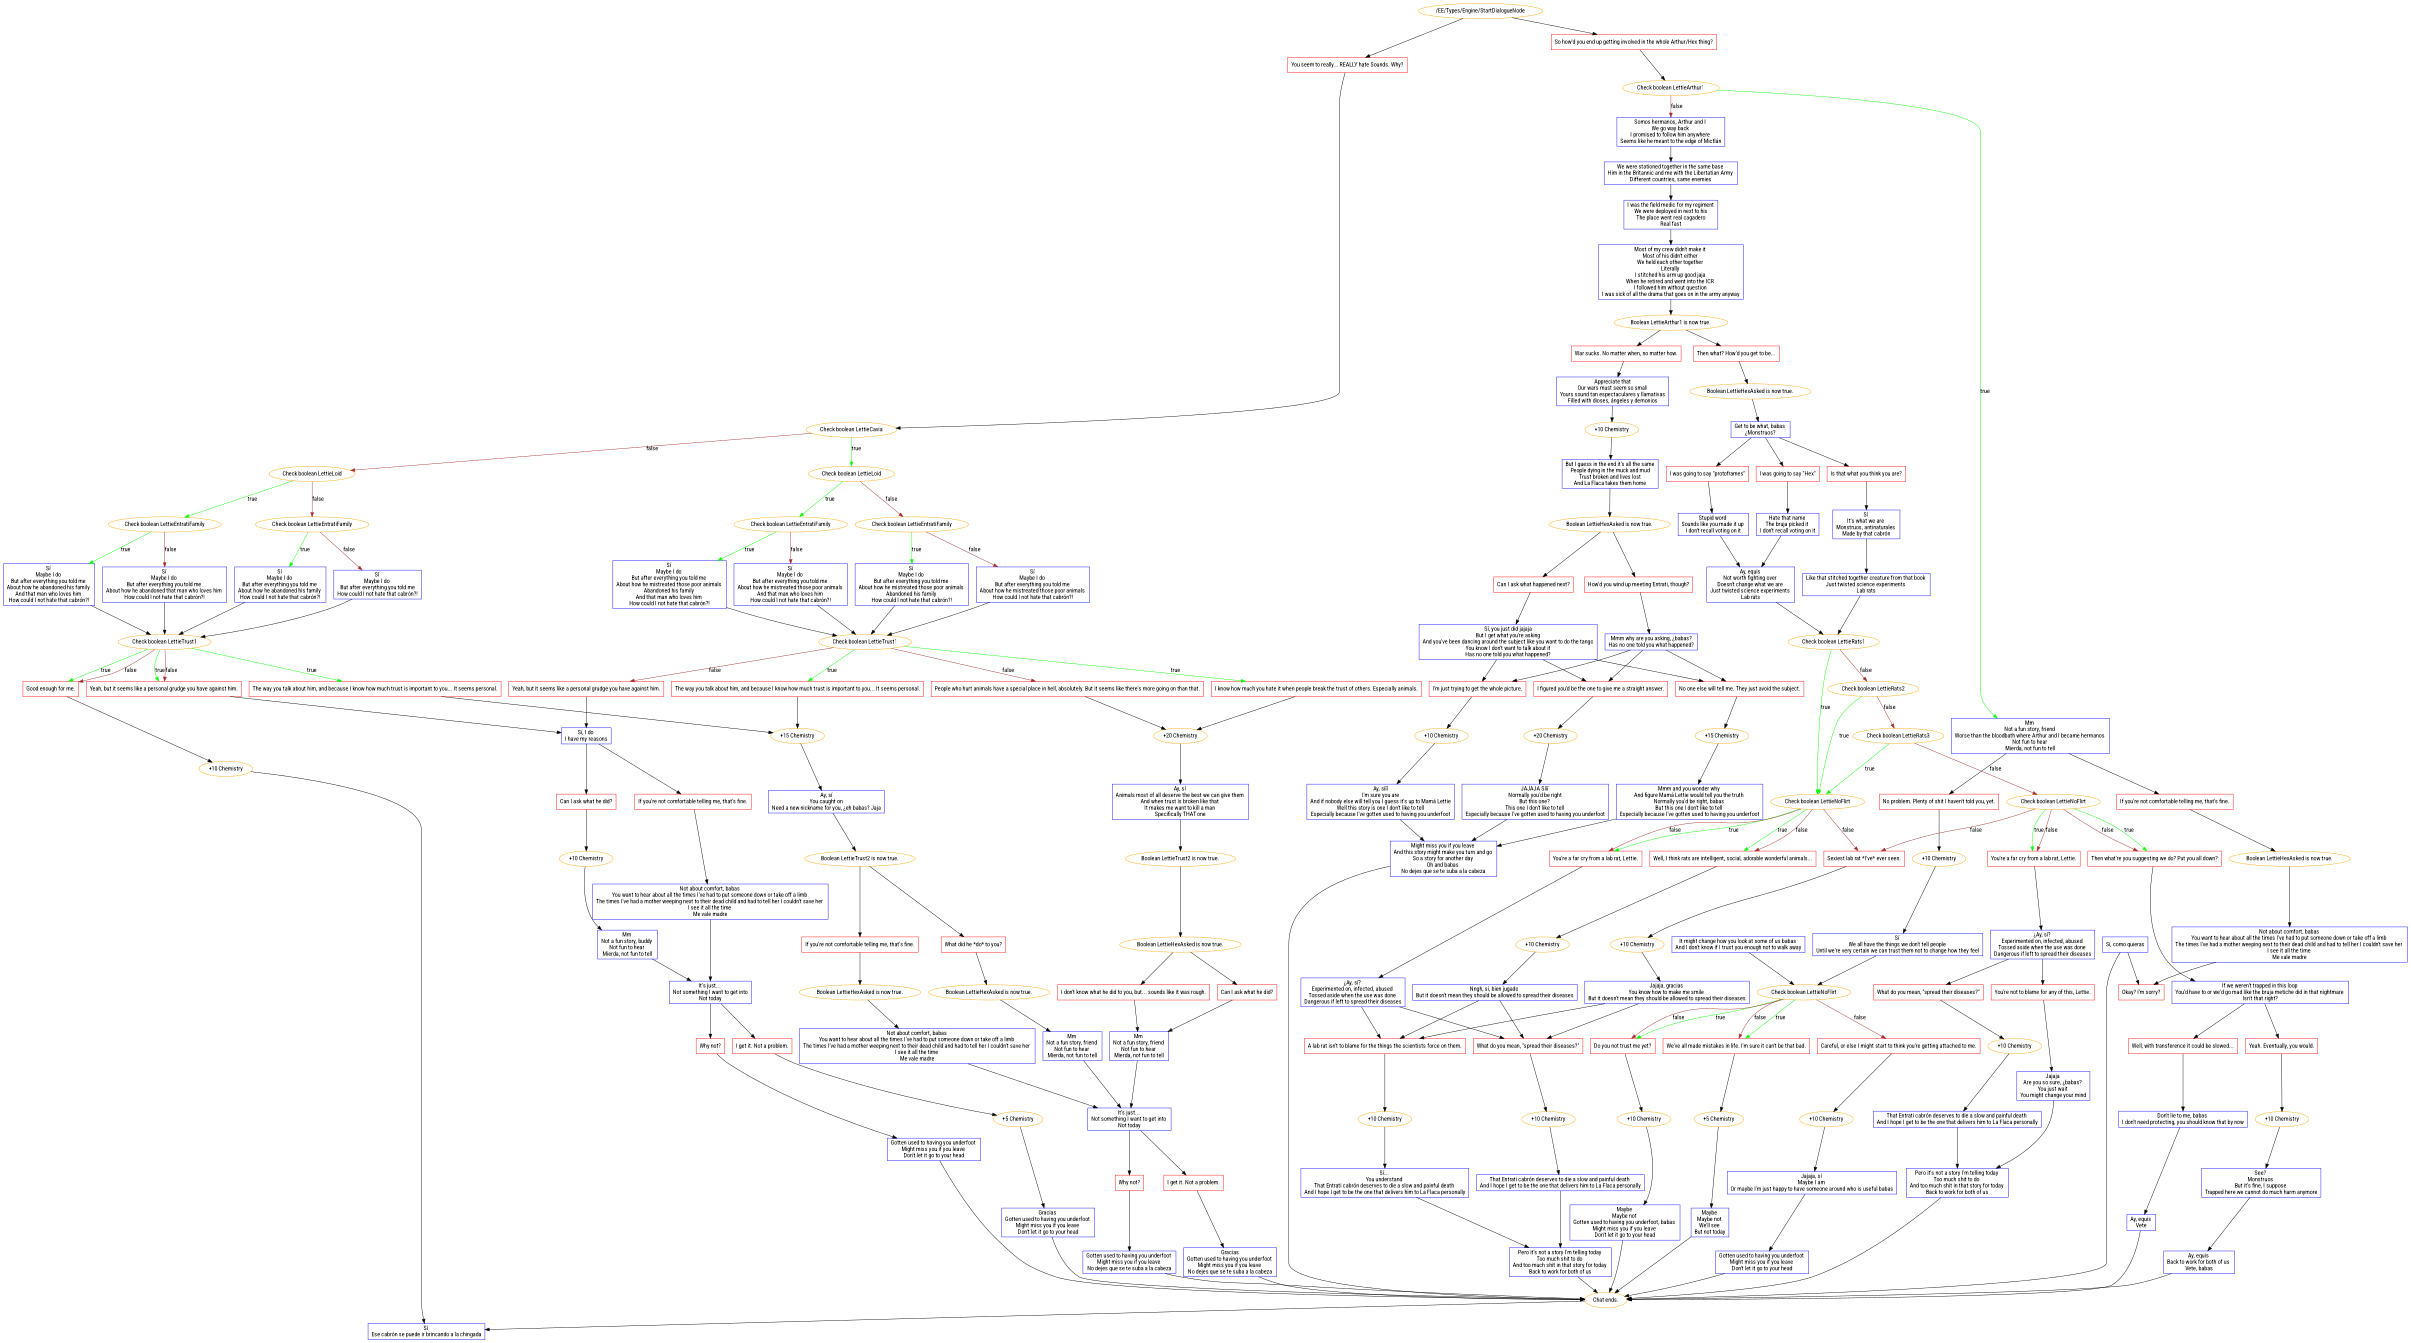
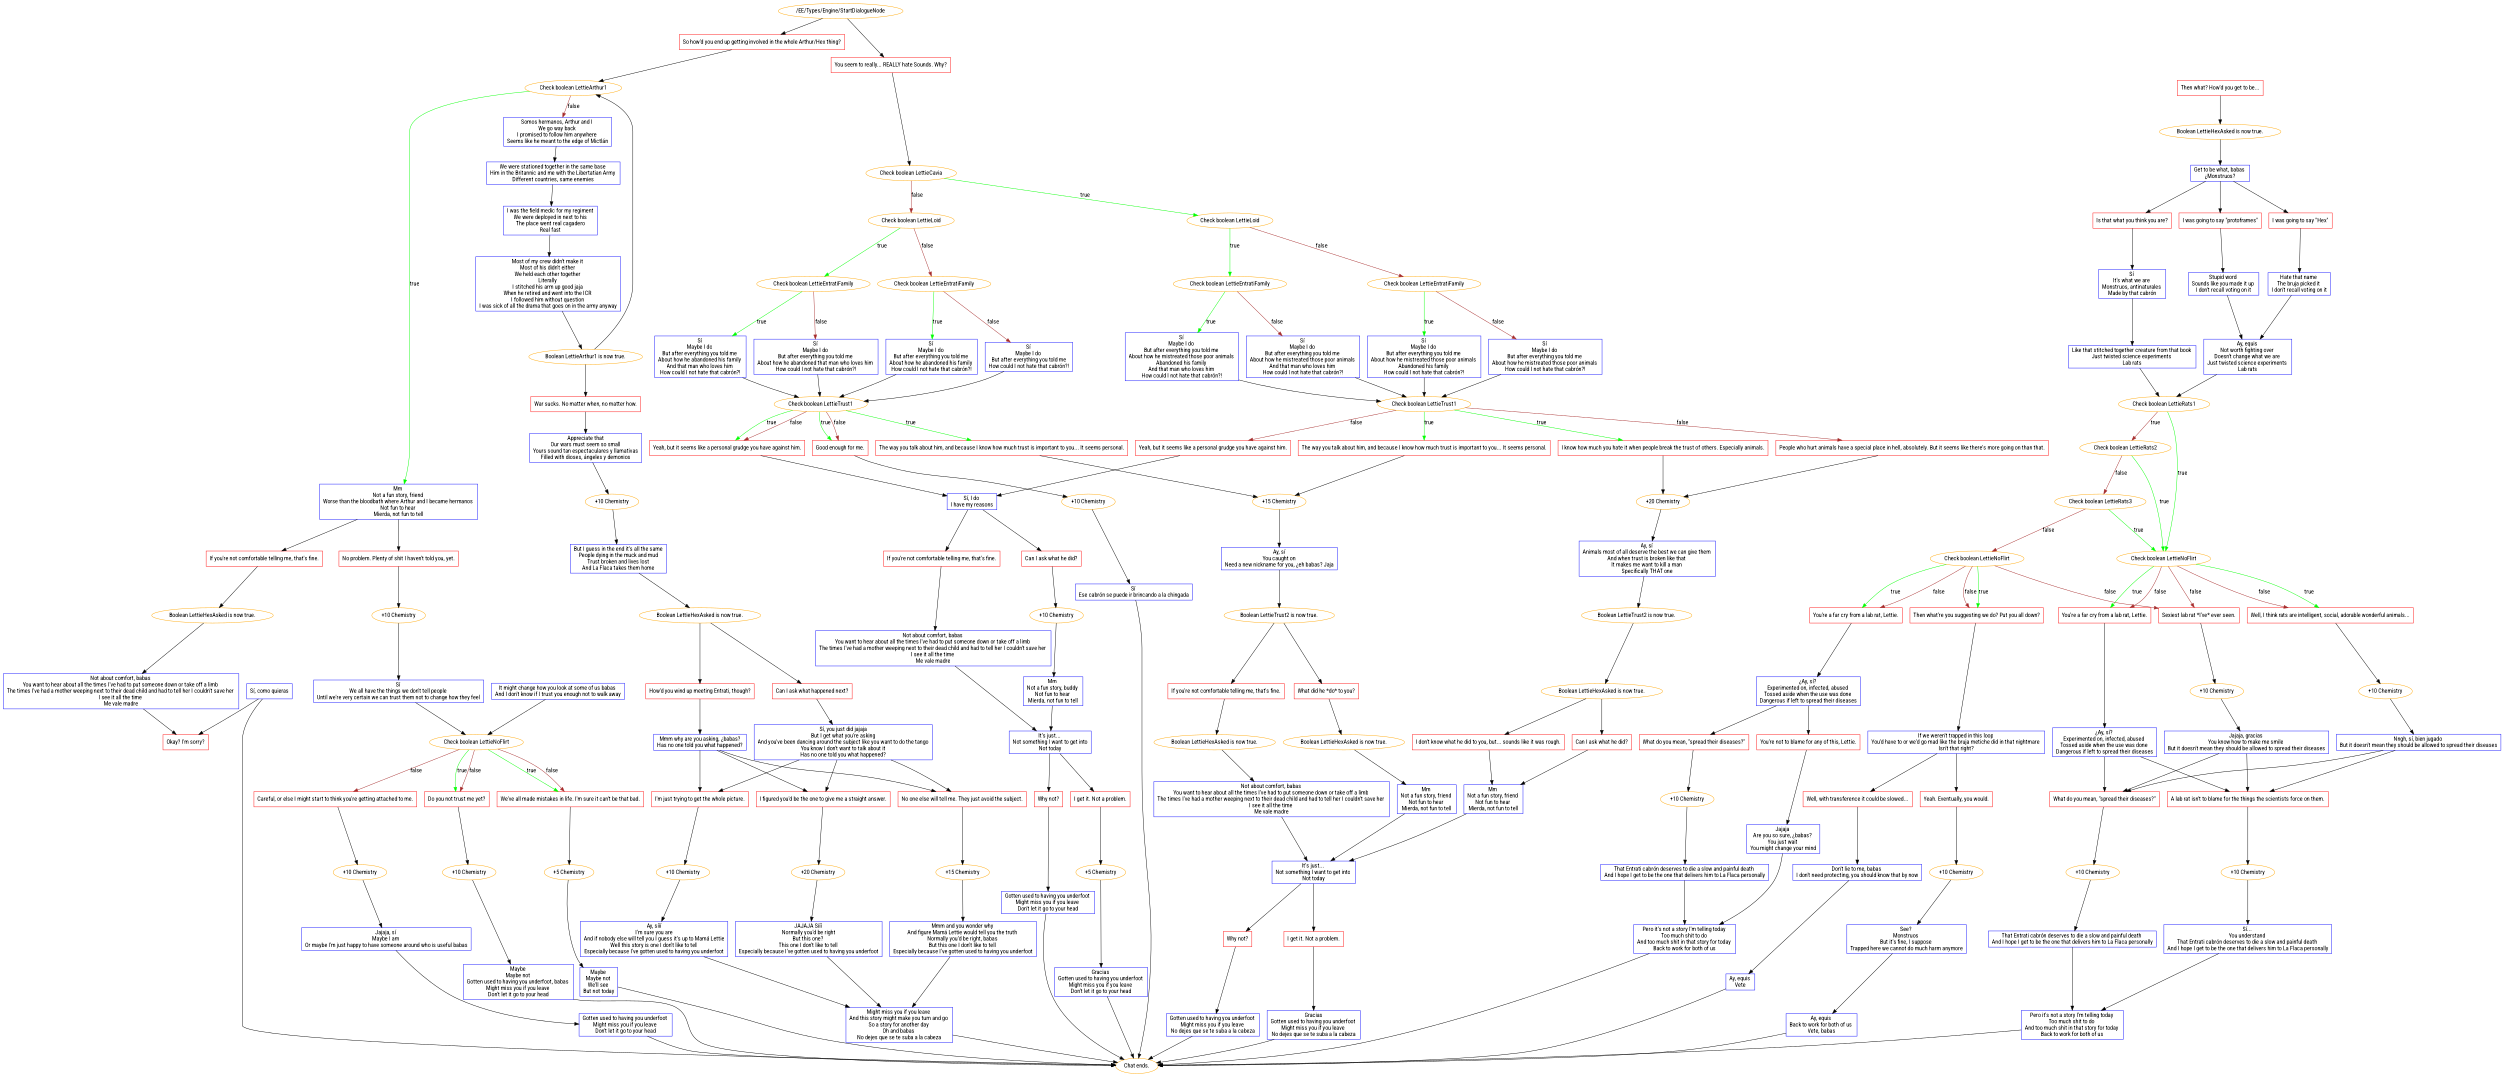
edge "Boolean LettieArthur1 is now true." -> "Then what? How'd you get to be...": now "Boolean LettieArthur1 is now true." -> "Check boolean LettieArthur1"
edge "Check boolean LettieRats1" -> "Check boolean LettieRats2": label "false" -> "true"
edge "Chat ends." -> "Sí Ese cabrón se puede ir brincando a la chingada": reversed
